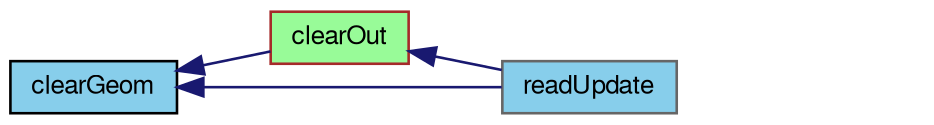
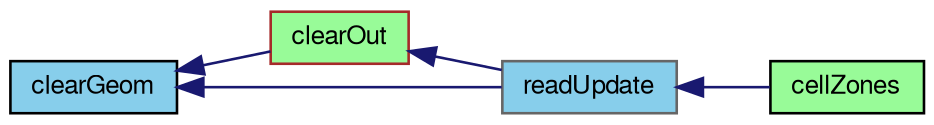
node "cellZones": added
